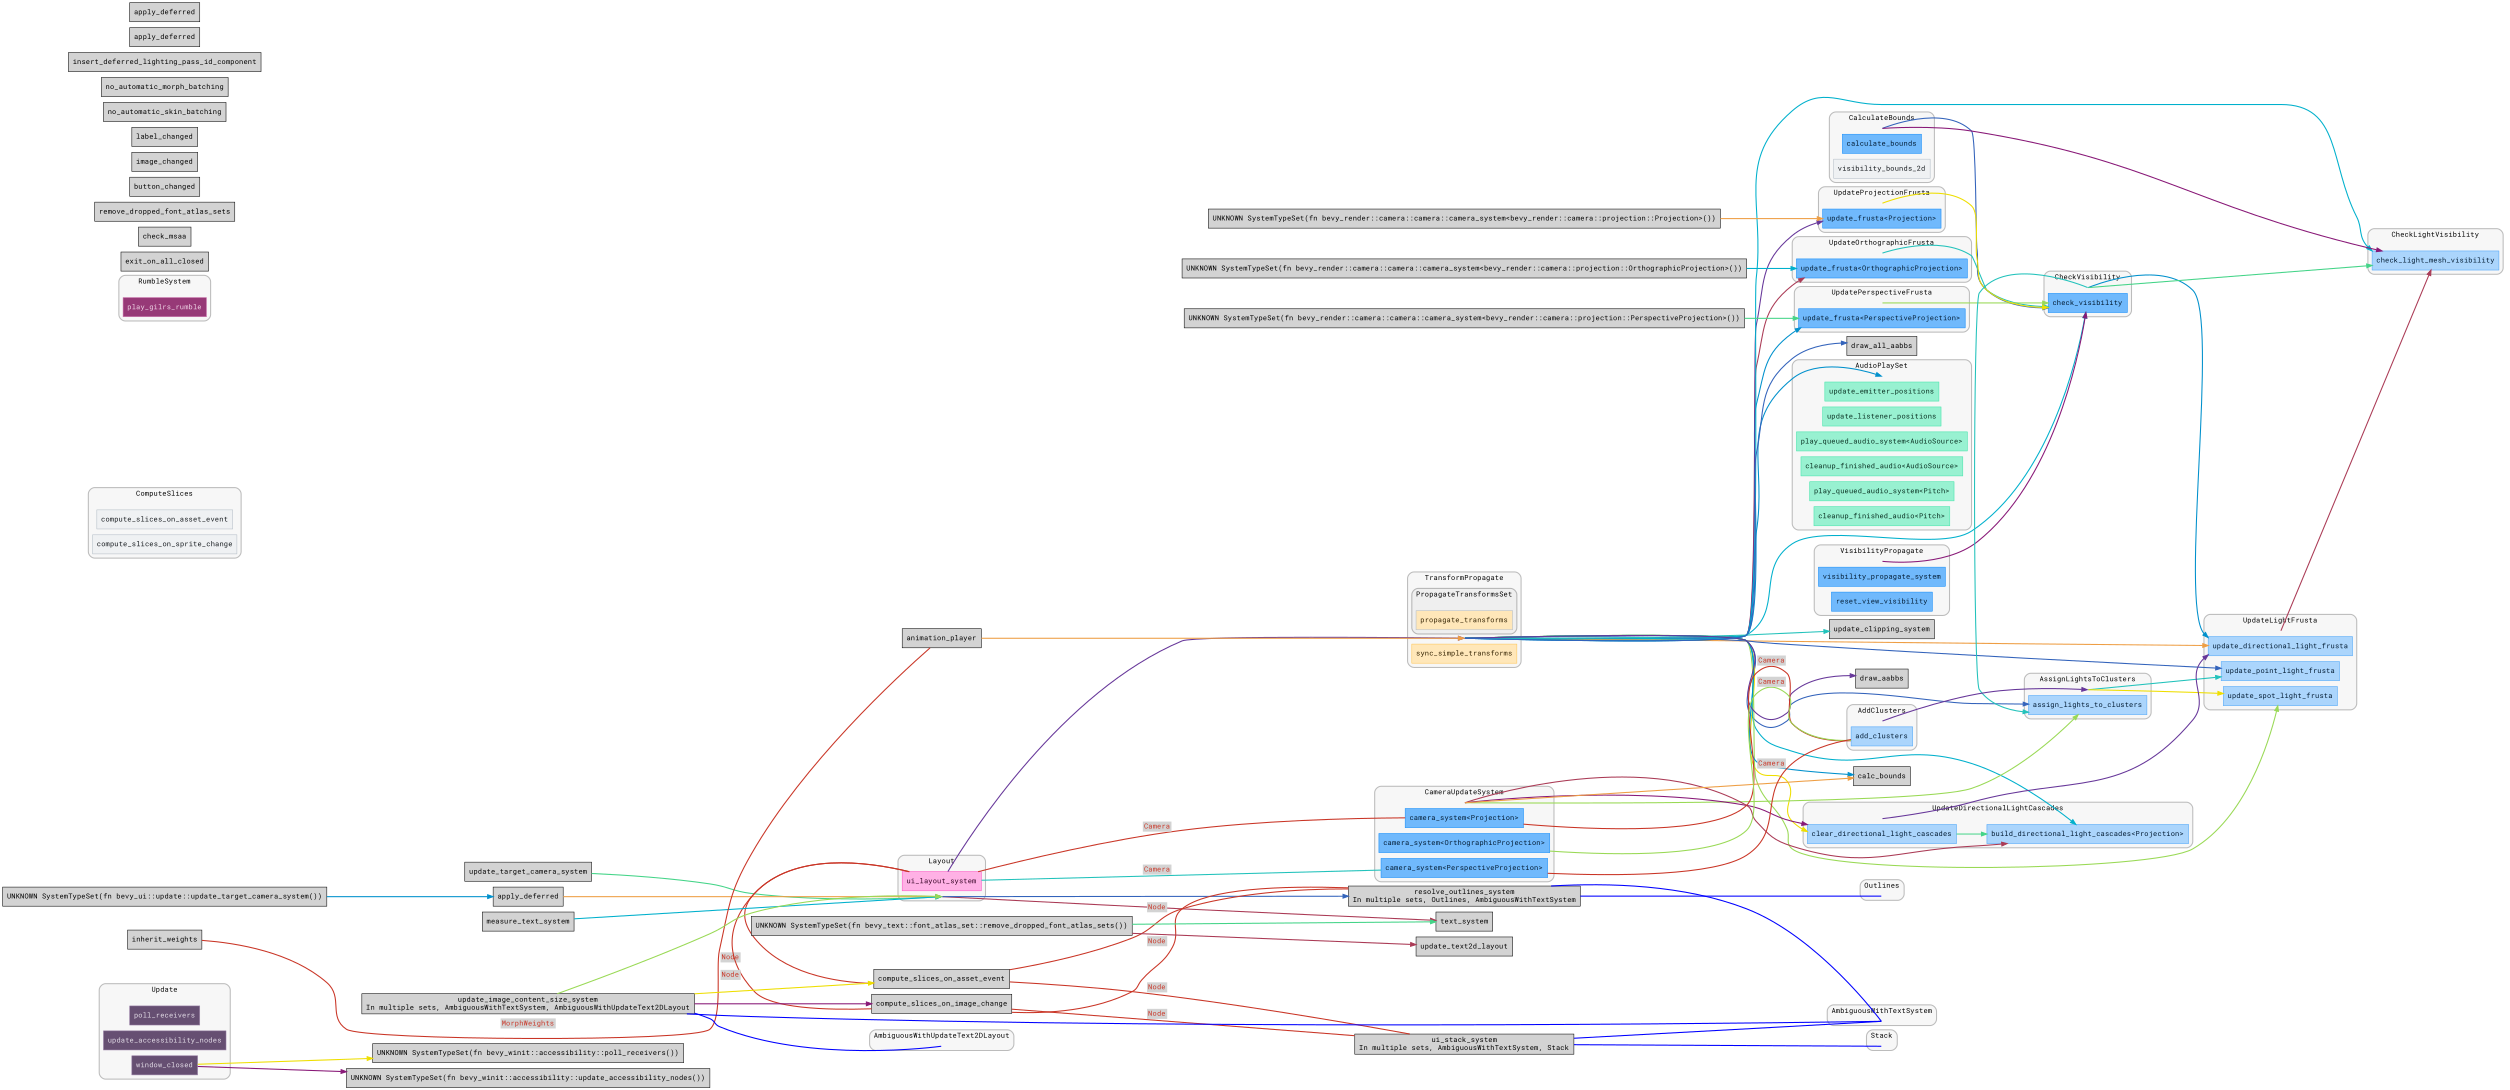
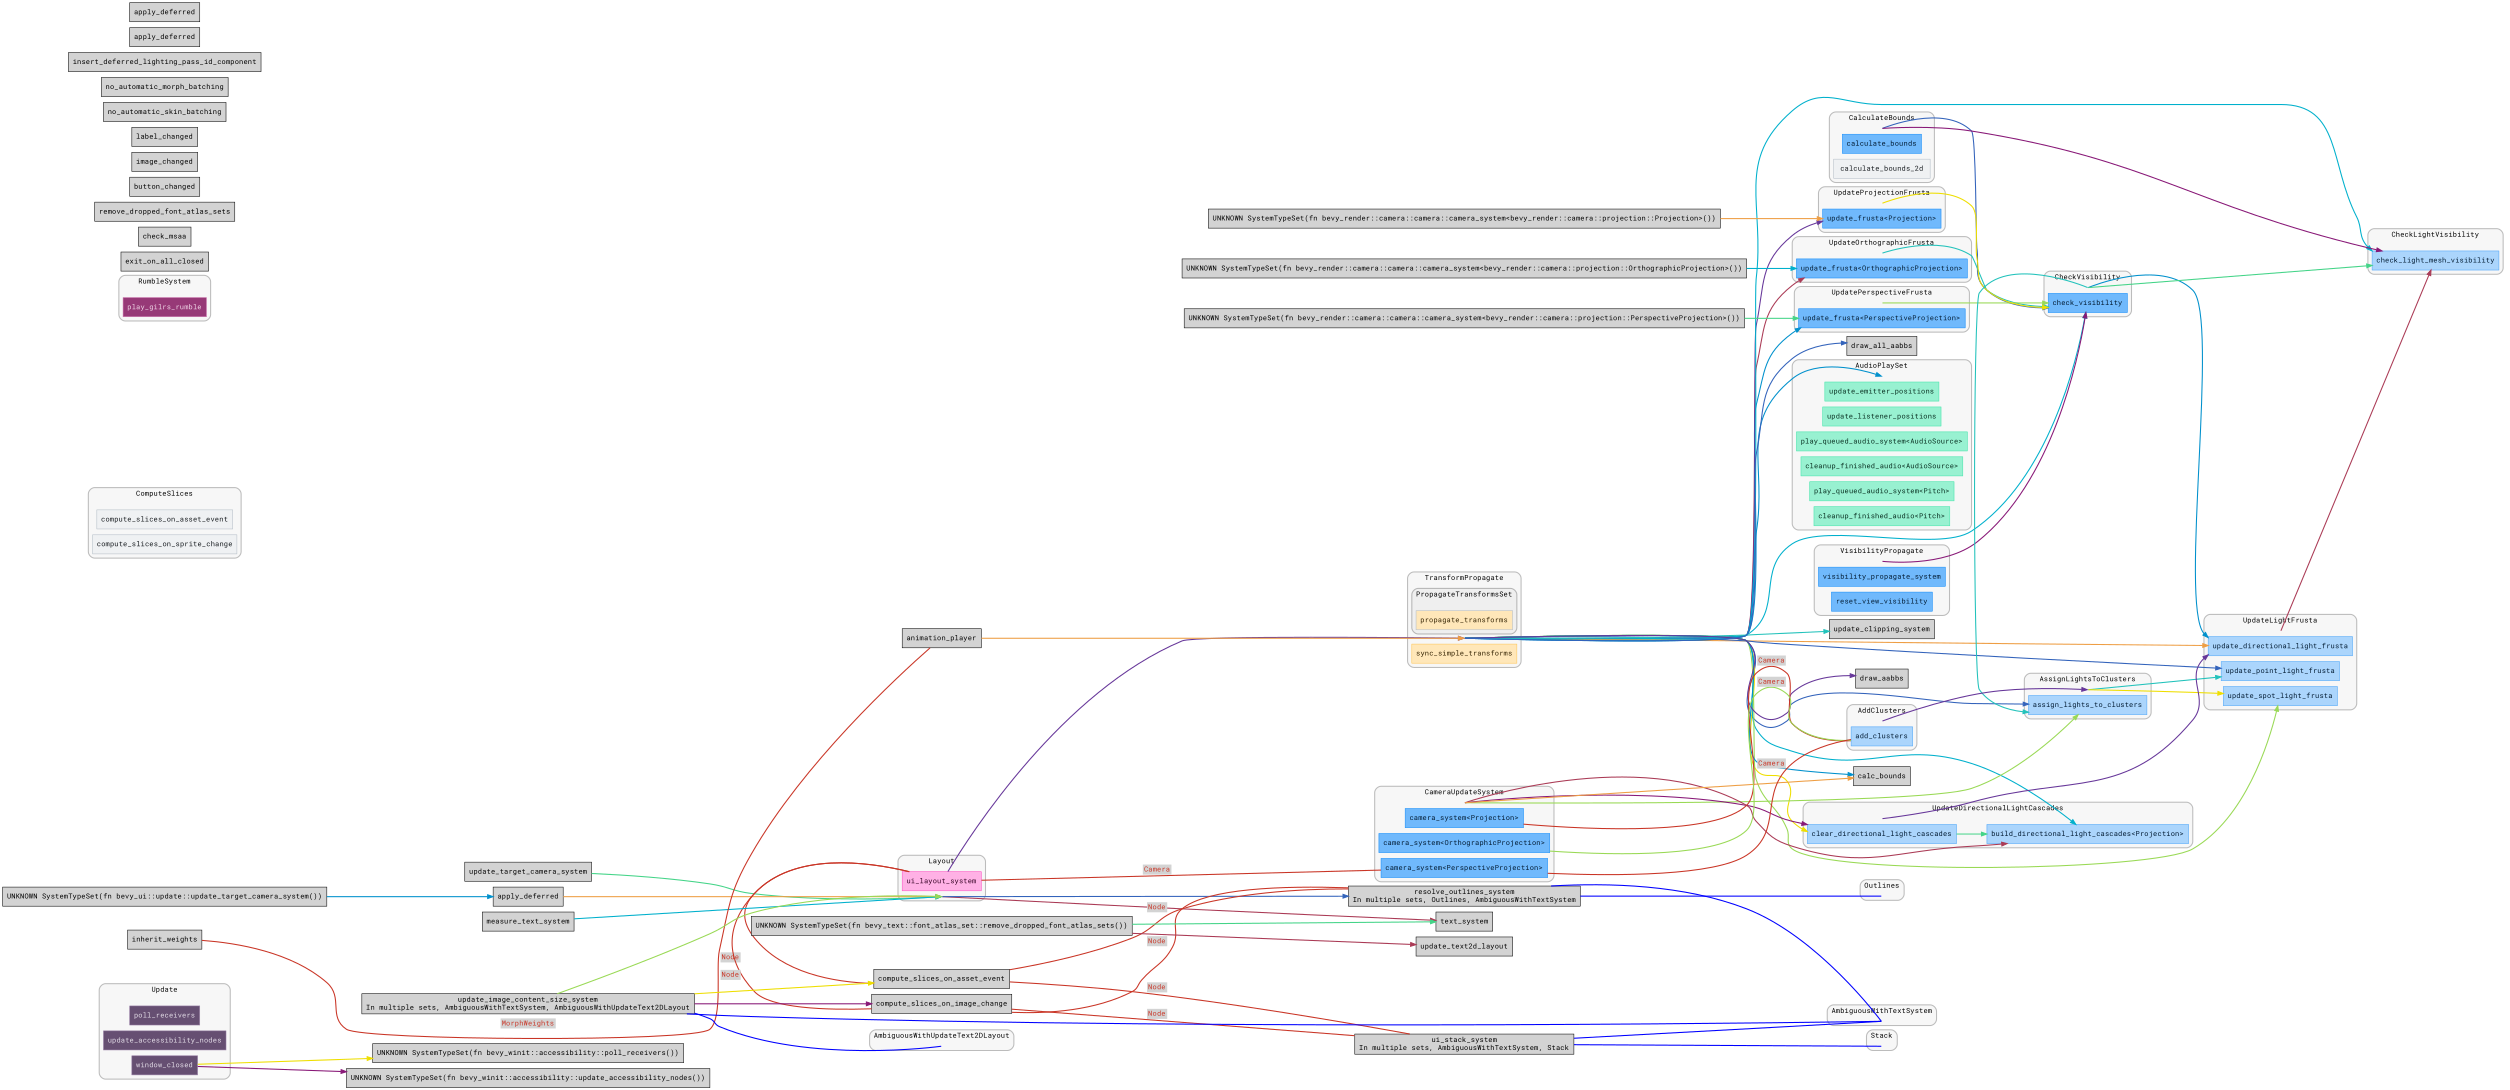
node "visibility_bounds_2d": label "visibility_bounds_2d" -> "calculate_bounds_2d"
edge "camera_system<Projection>" -- "ui_layout_system": removed, label "Camera"
edge "camera_system<PerspectiveProjection>" -- "ui_layout_system": color #22c2bb -> #c93526
